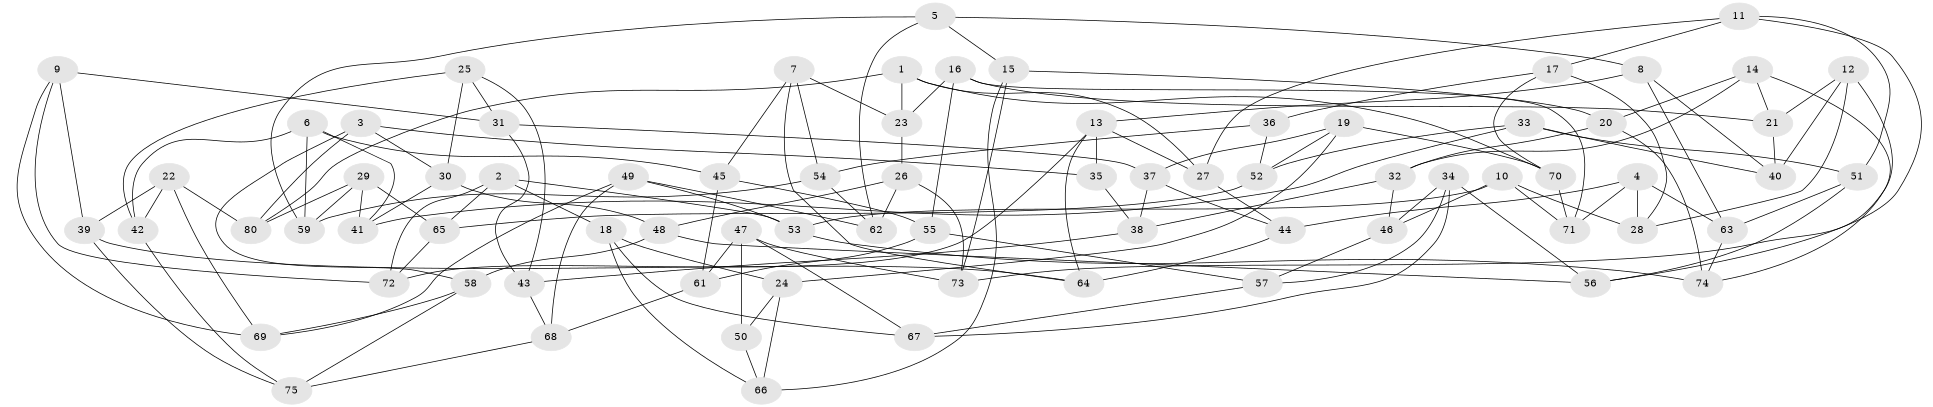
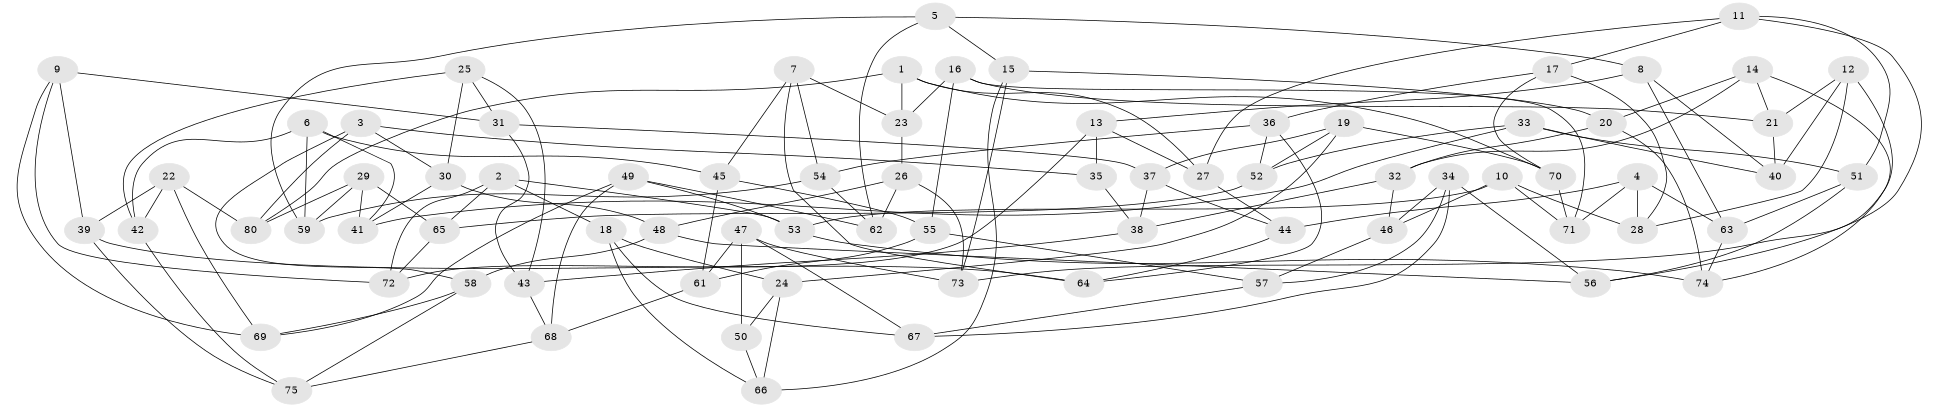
edge "13" -- "64": now "36" -- "64"
